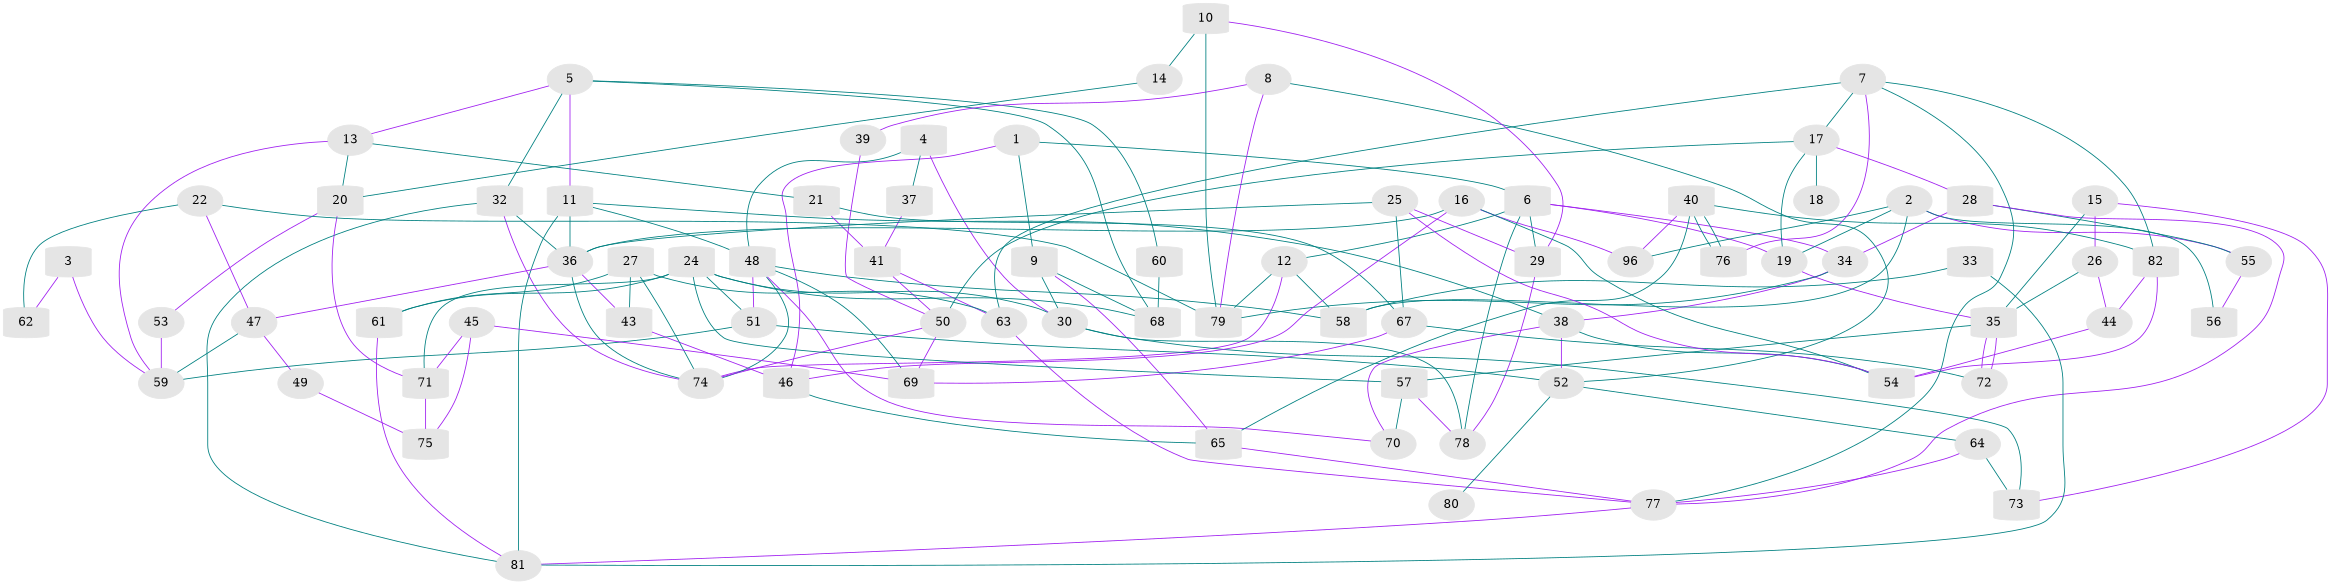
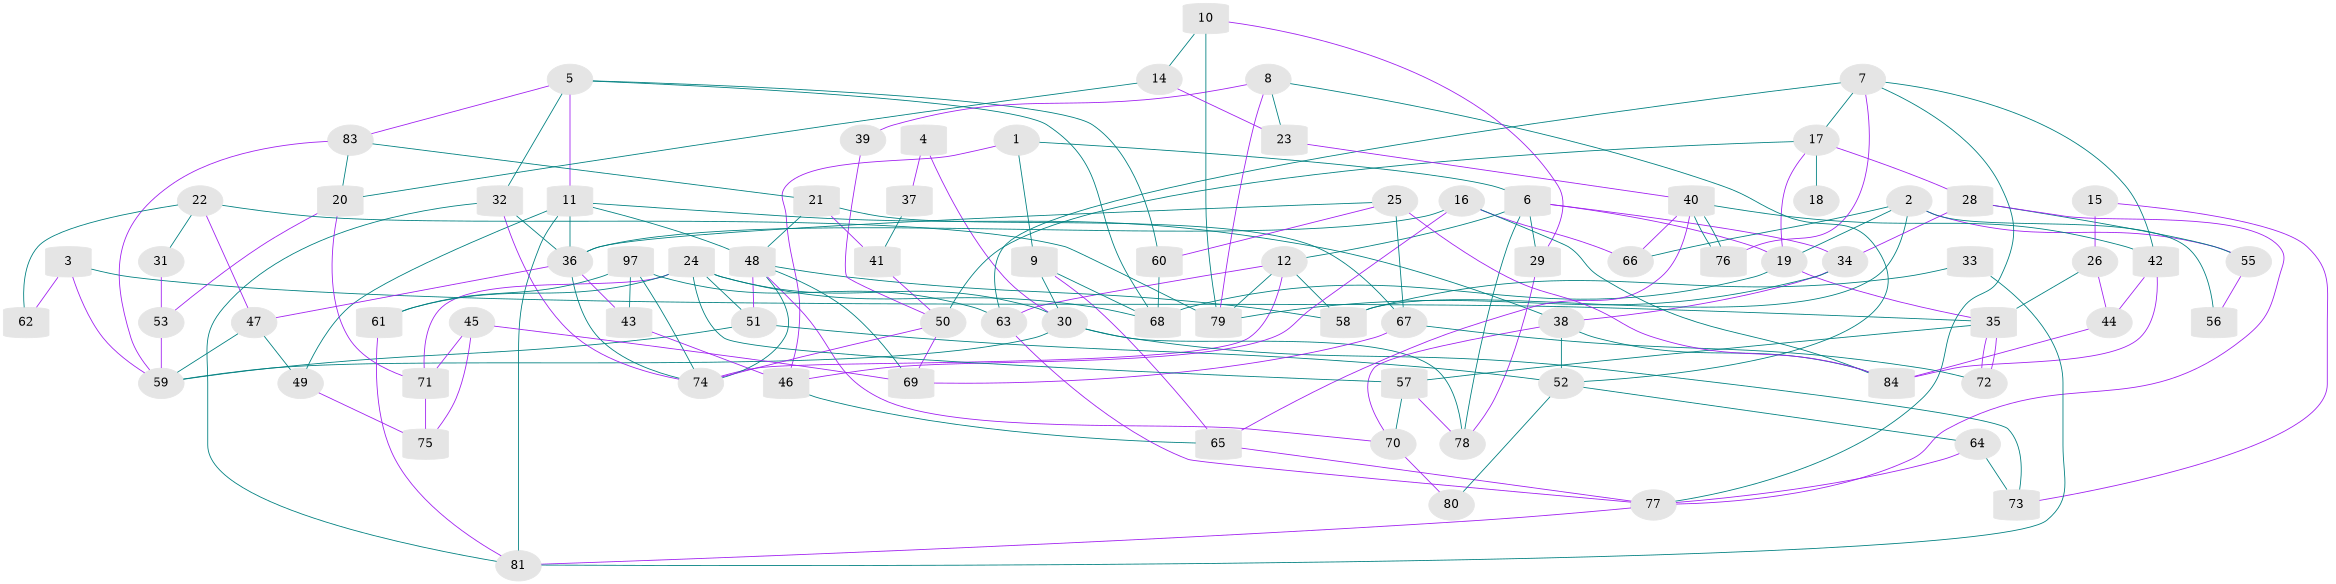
node "13": label "13" -> "83"
node "23": added
edge "4" -- "48": now "21" -- "48"
edge "4" -- "37": color teal -> purple
edge "17" -- "19": color teal -> purple
edge "25" -- "29": now "25" -- "60"
edge "37" -- "41": color purple -> teal
edge "15" -- "35": now "3" -- "35"
node "31": added
node "27": label "27" -> "97"
node "96": label "96" -> "66"
node "82": label "82" -> "42"
edge "11" -- "49": added
edge "24" -- "71": color teal -> purple
edge "19" -- "68": added
edge "41" -- "63": now "12" -- "63"
edge "40" -- "65": color teal -> purple
edge "47" -- "49": color purple -> teal
edge "38" -- "52": color purple -> teal
edge "30" -- "59": added
node "54": label "54" -> "84"
edge "70" -- "80": added
